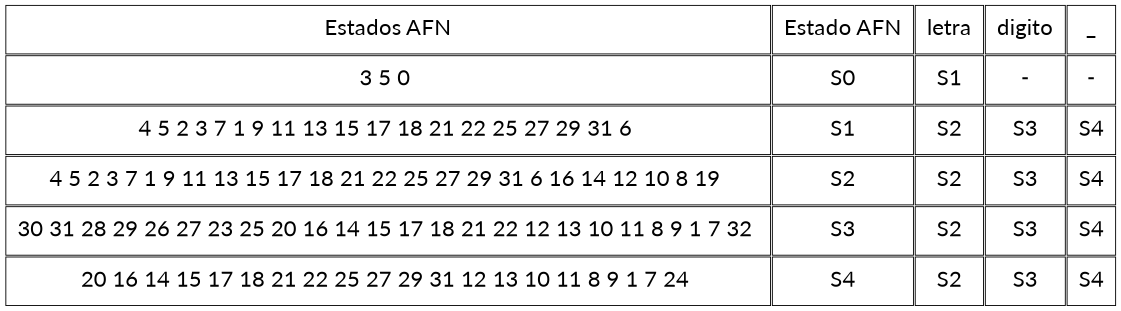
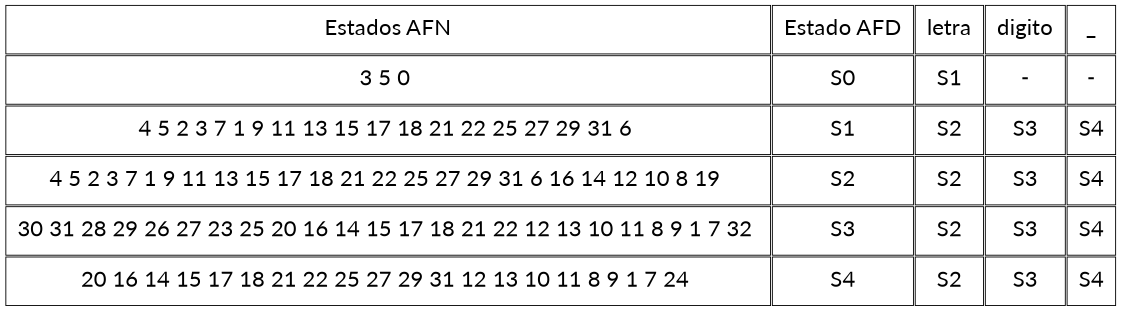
node "Estados AFN": text "Estado AFN" -> "Estado AFD"
